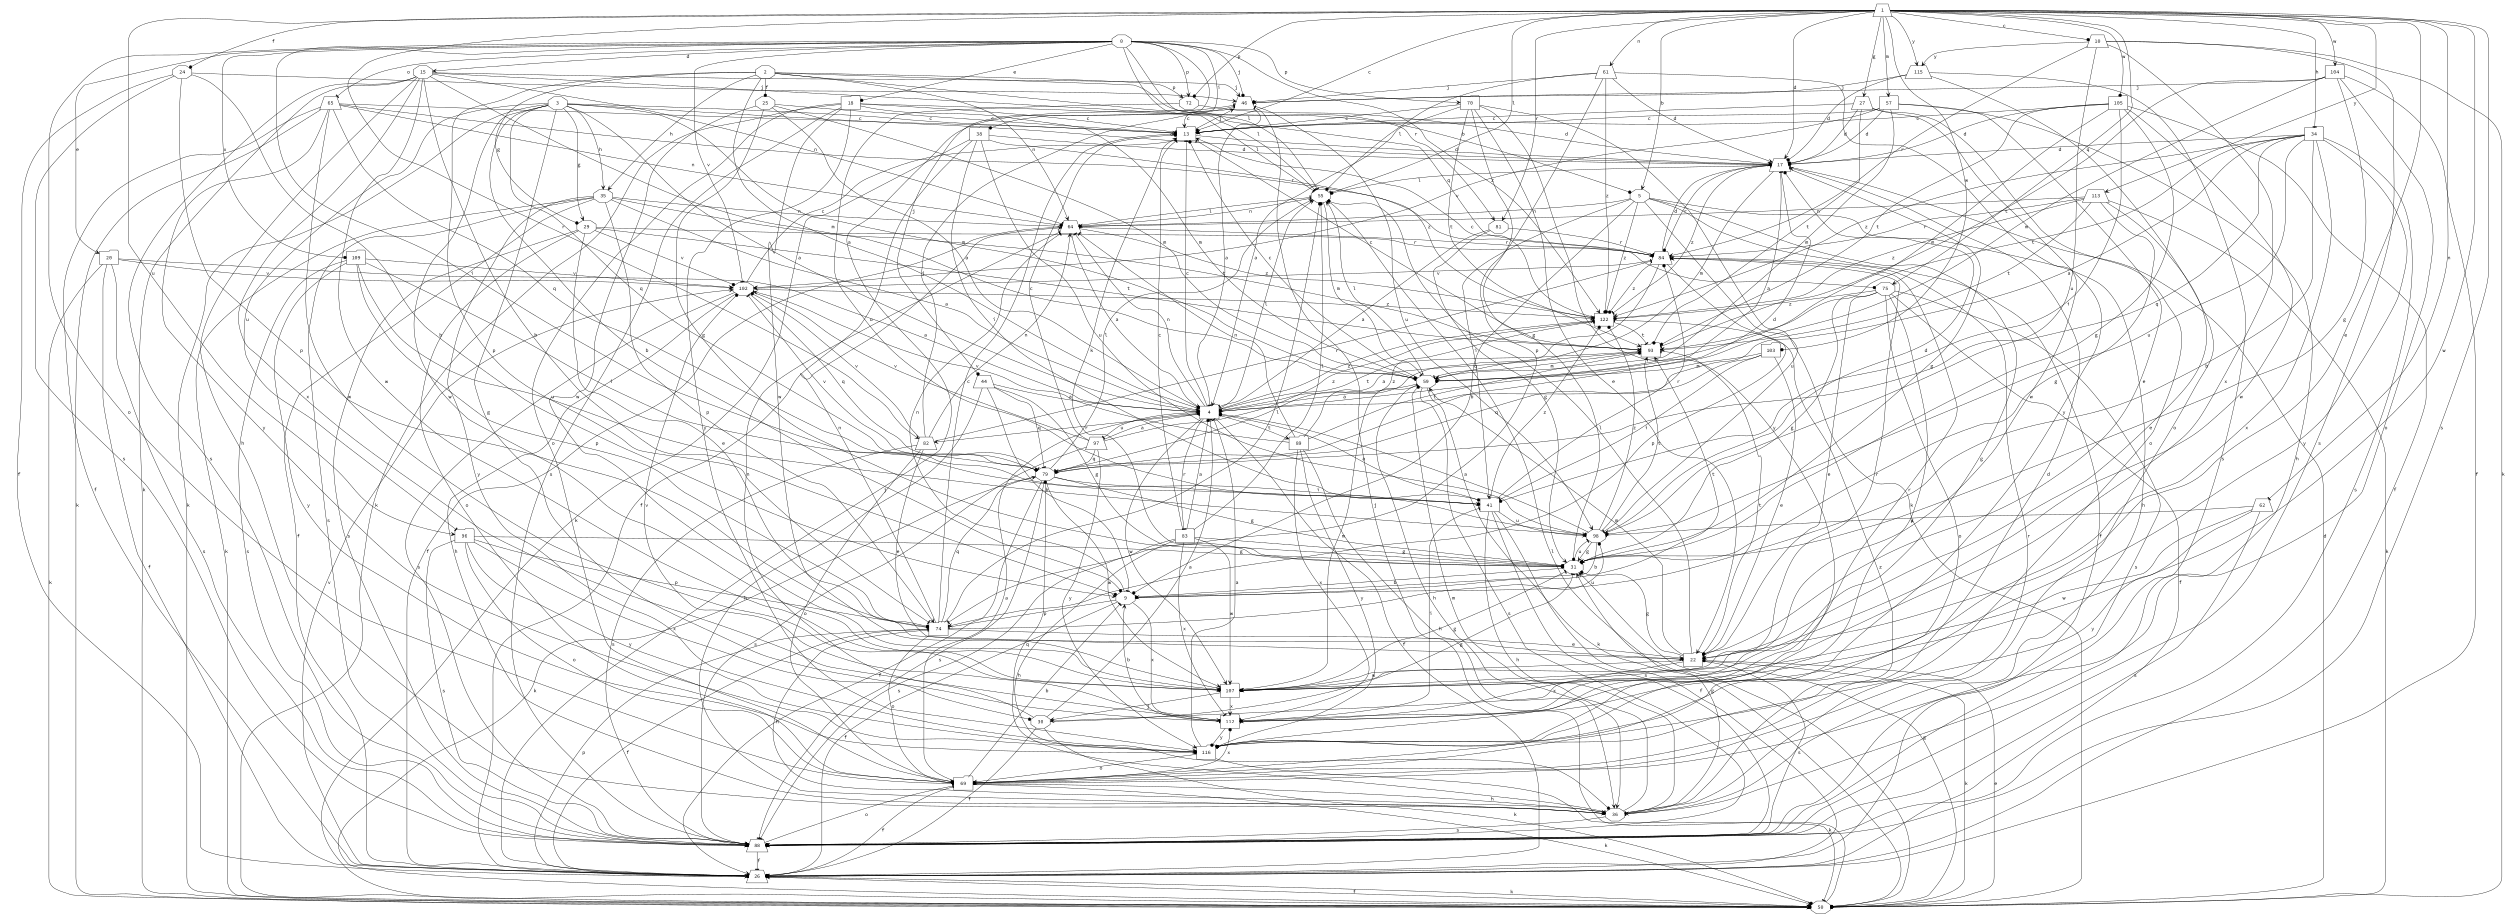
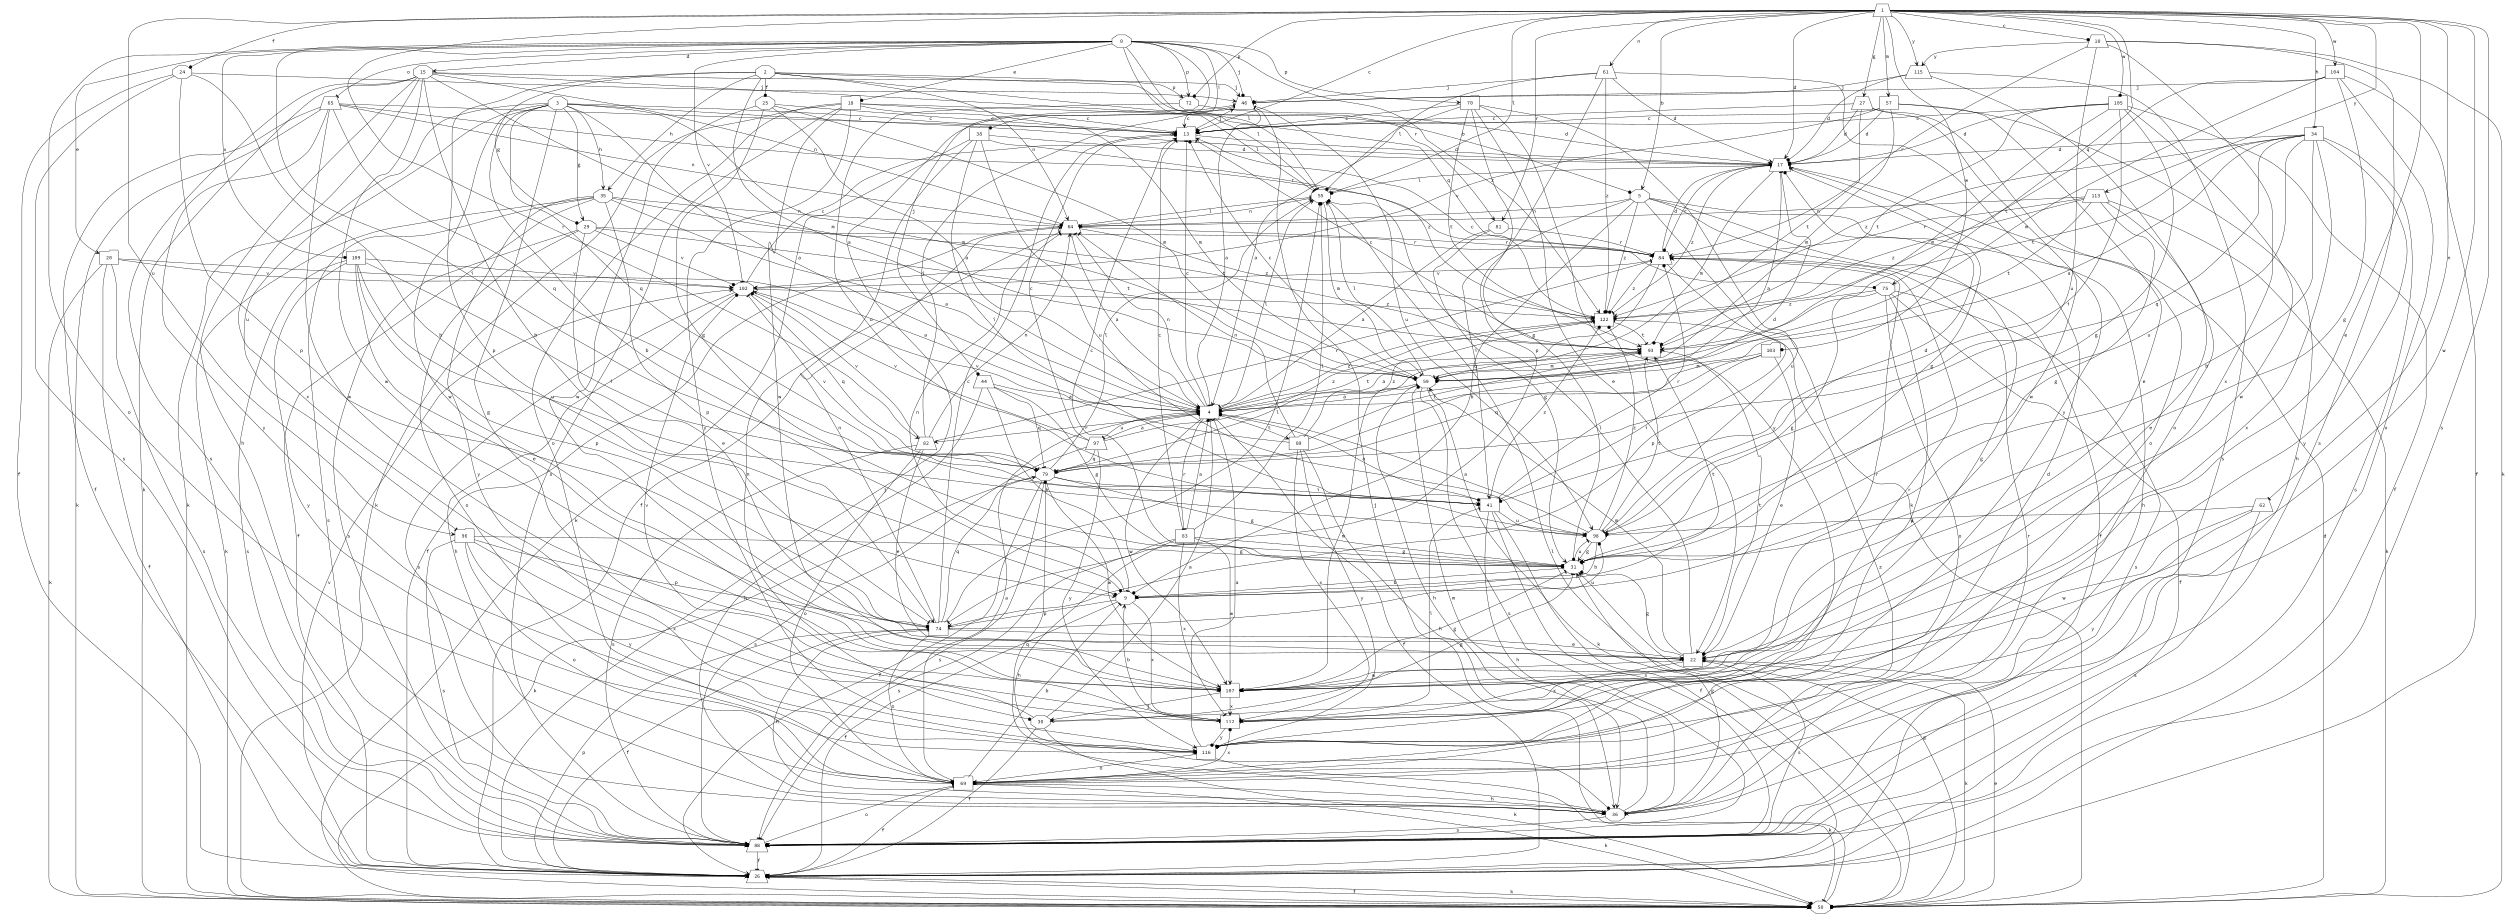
edge "31" -> "13": label "k" -> "c"
edge "75" -> "22": now "109" -> "22"
